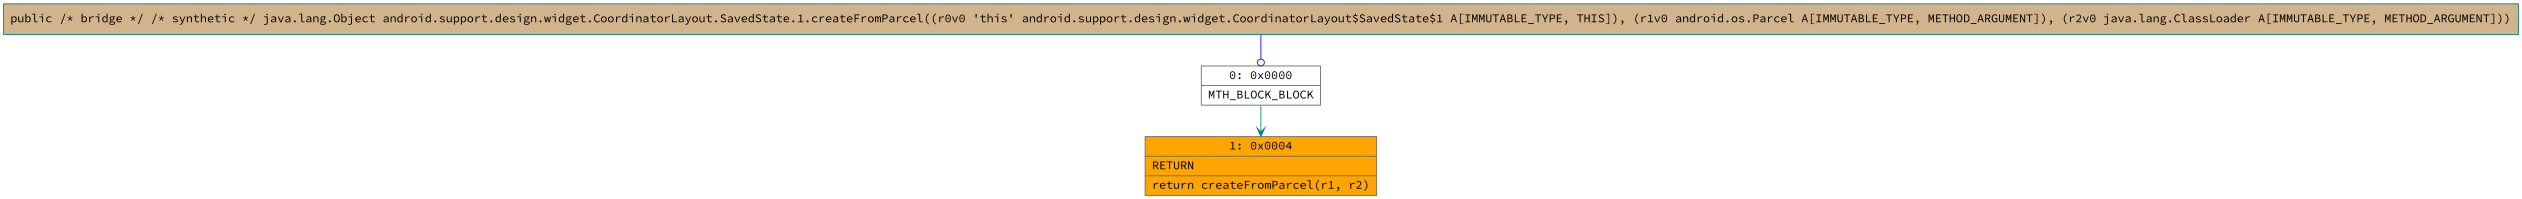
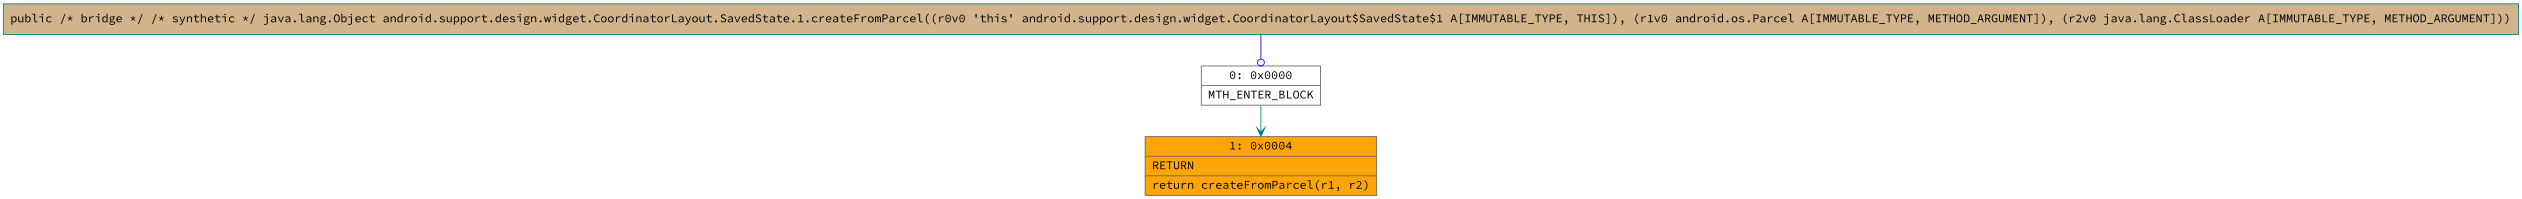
node "0: 0x0000": text "MTH_BLOCK_BLOCK" -> "MTH_ENTER_BLOCK"
